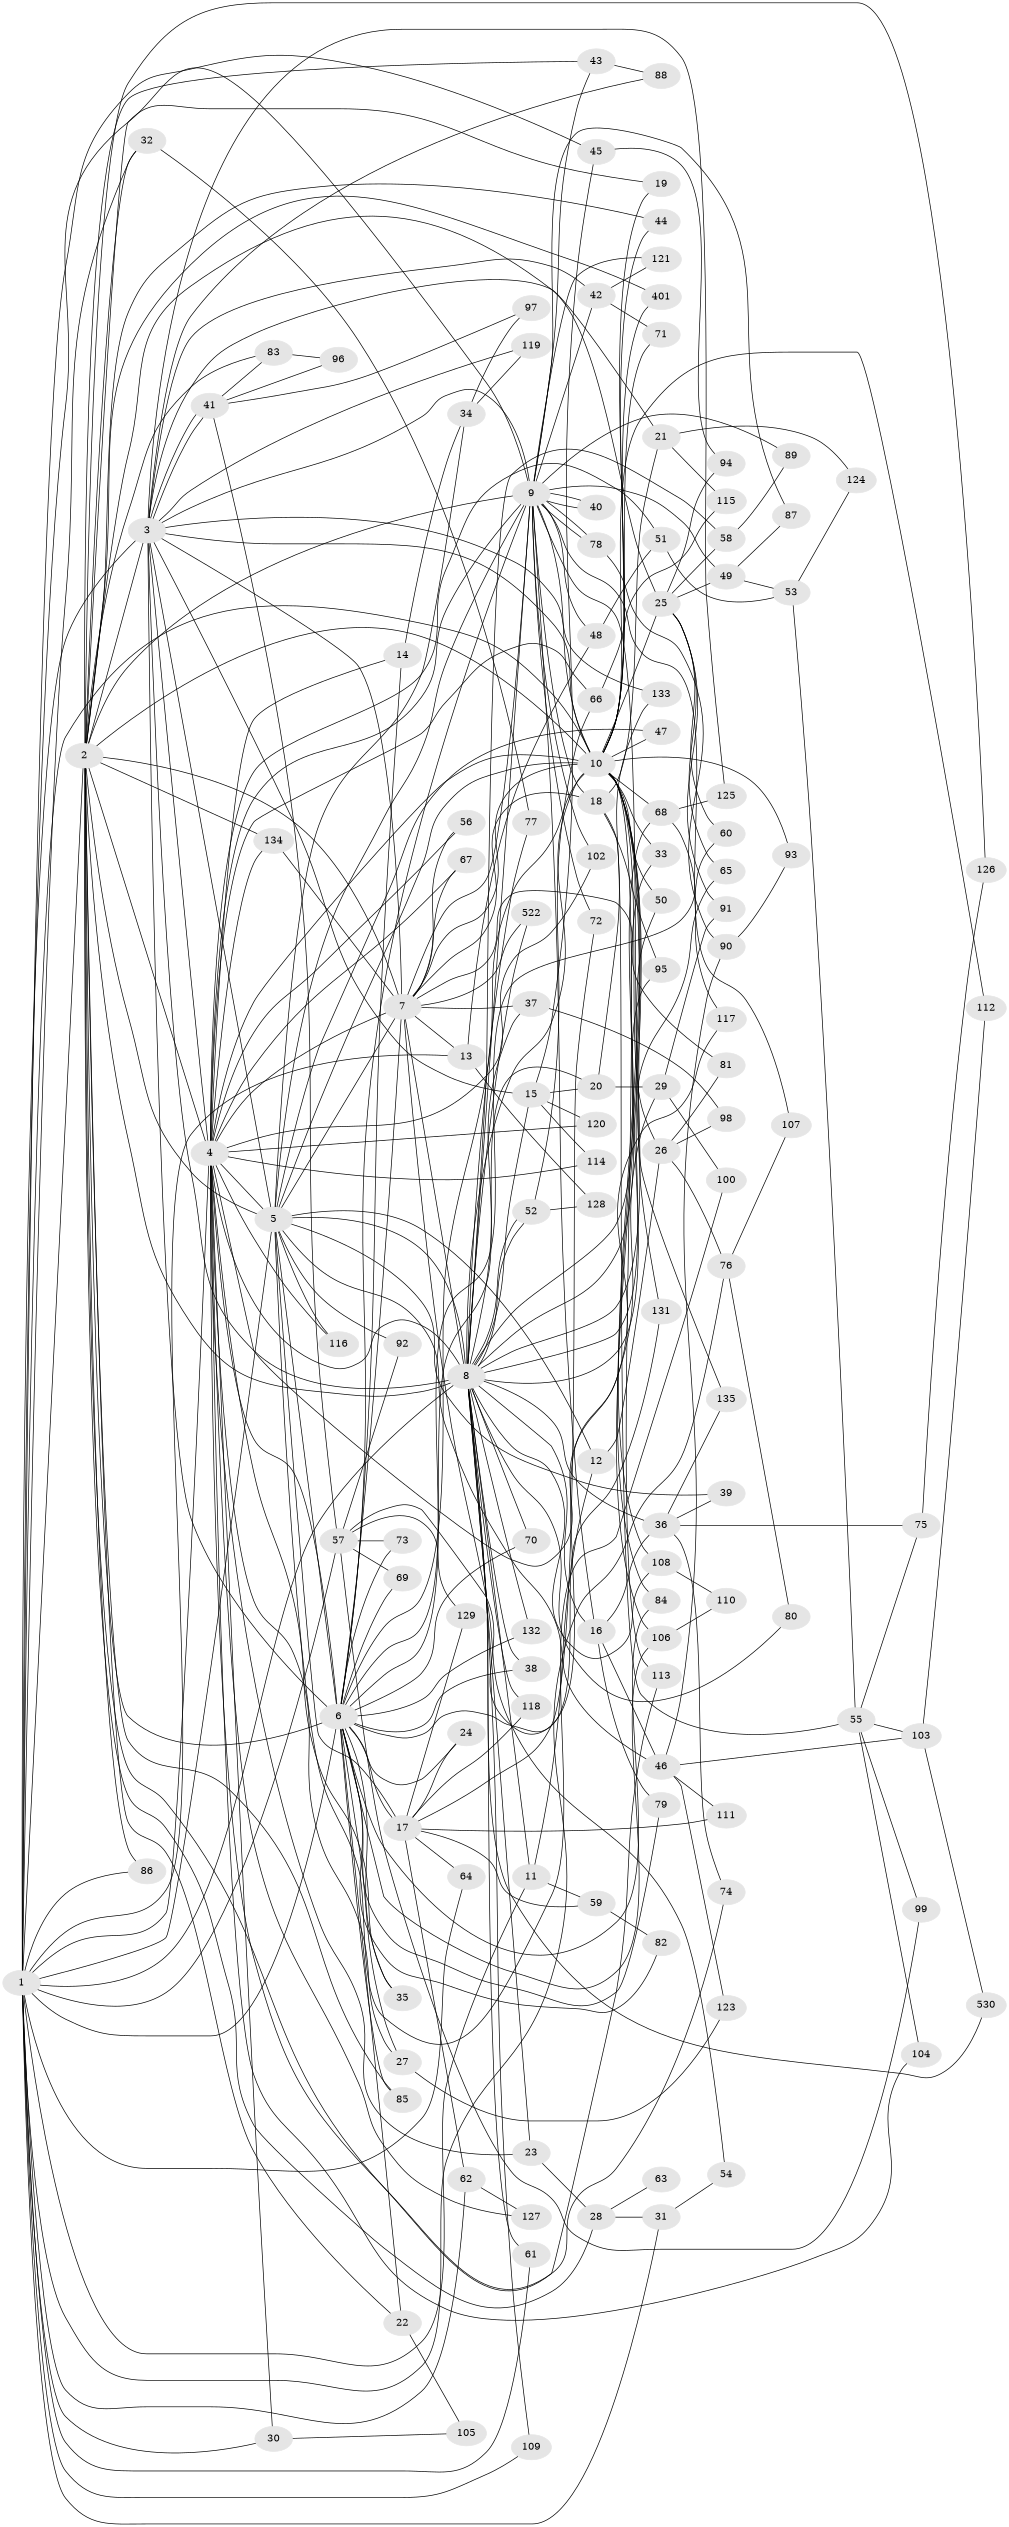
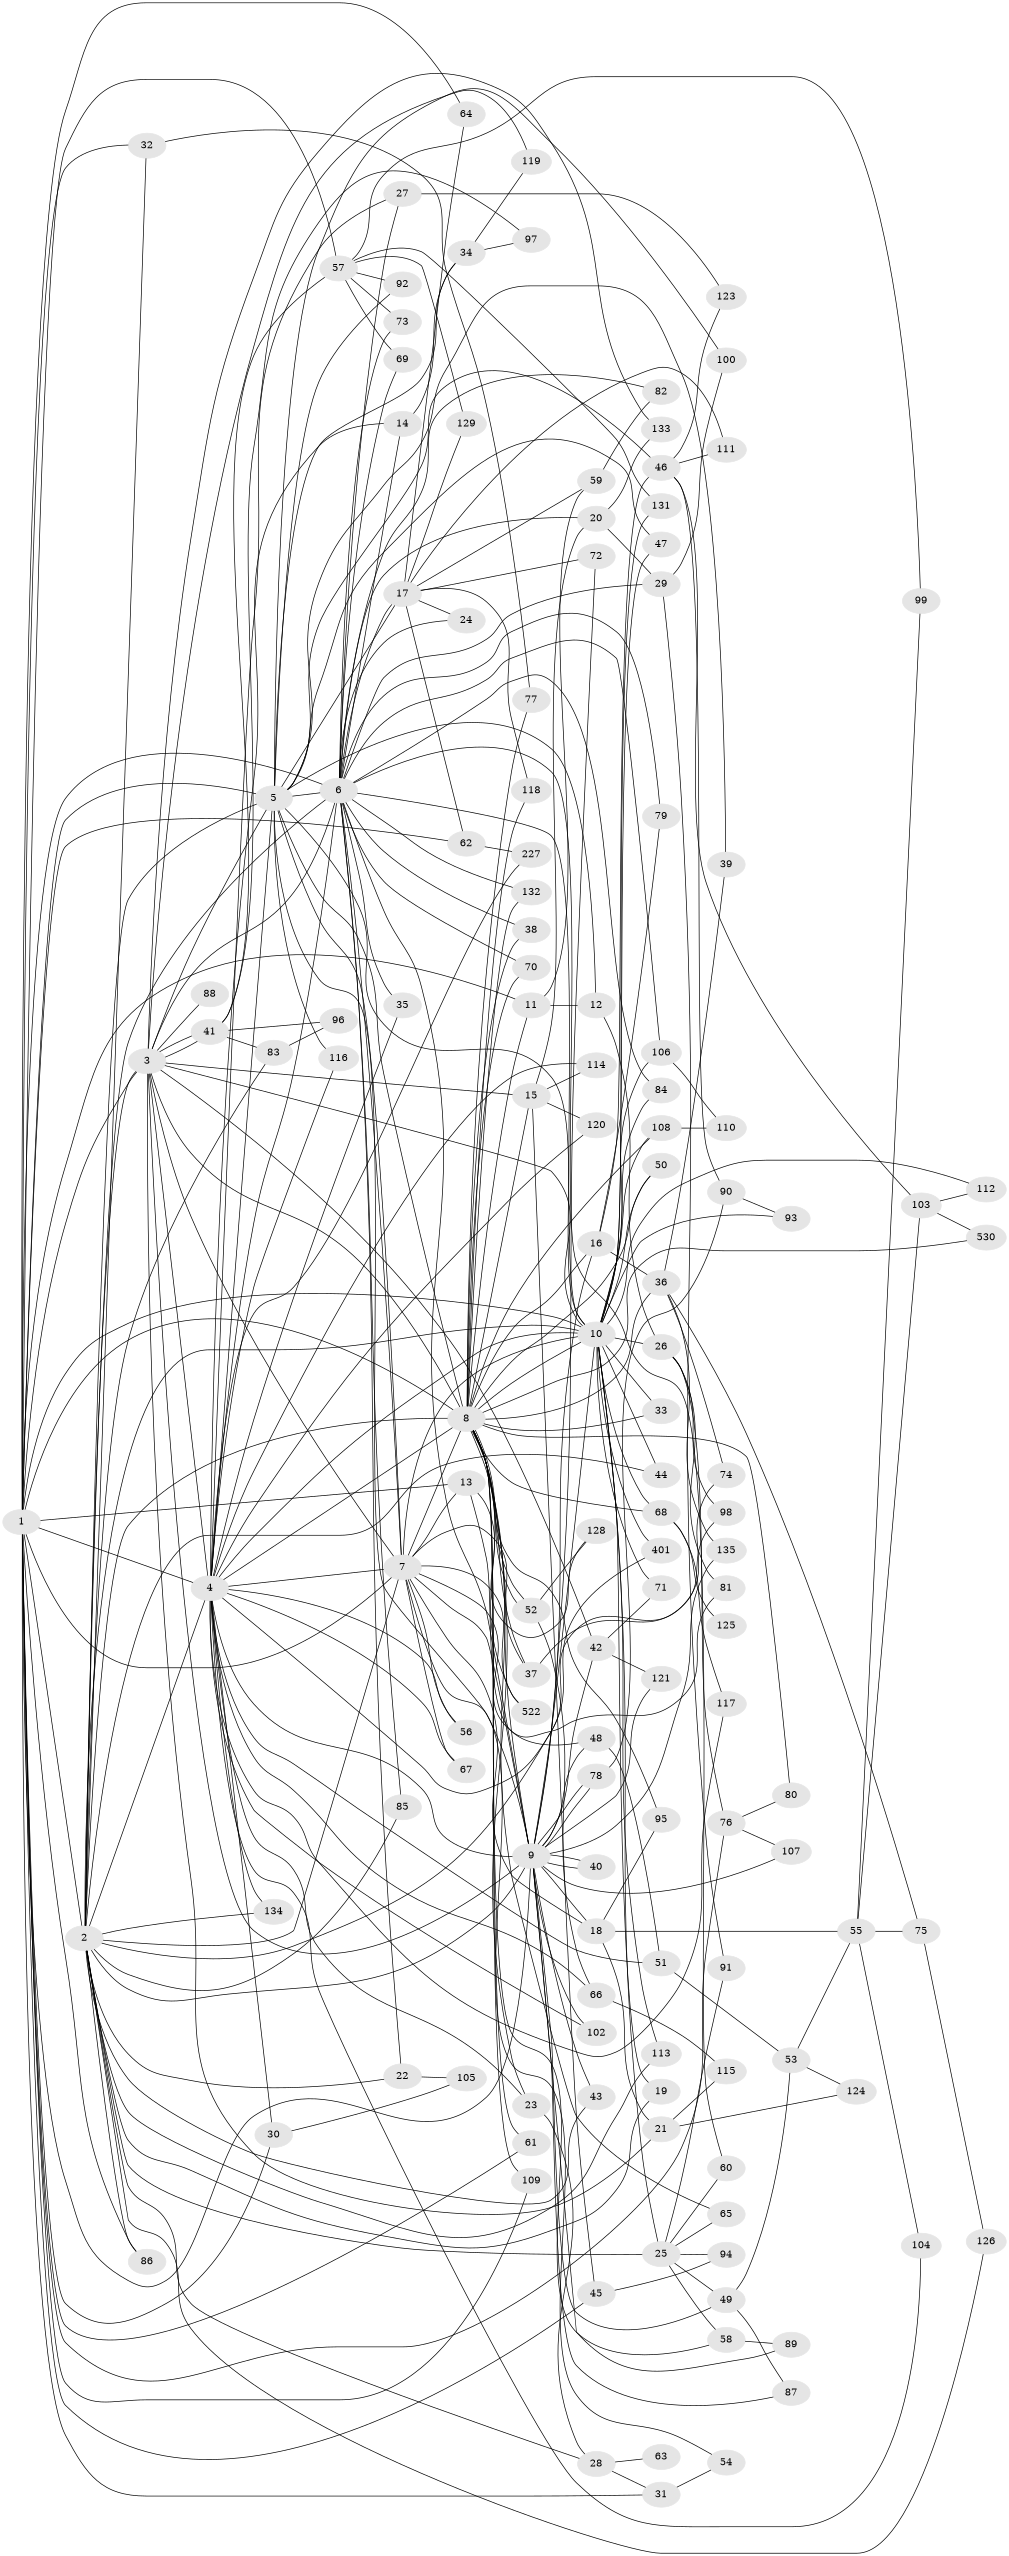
edge "3" -- "125": removed
edge "43" -- "88": removed
edge "134" -- "7": now "1" -- "7"
node "127": label "127" -> "227"
